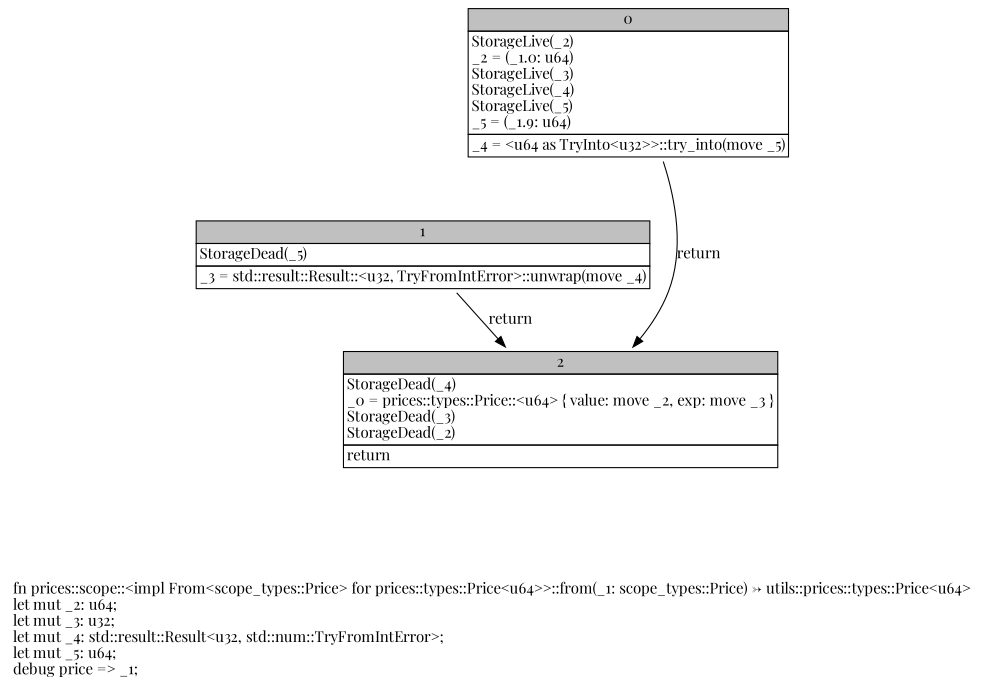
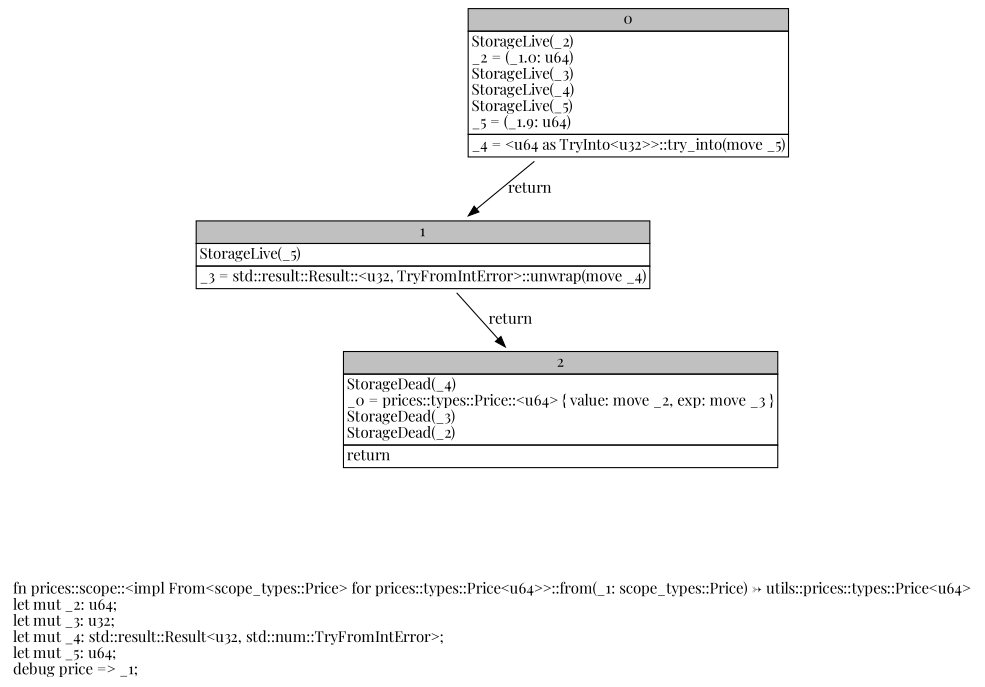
node "1": text "StorageDead(_5)" -> "StorageLive(_5)"
edge "0" -> "2": now "0" -> "1"
